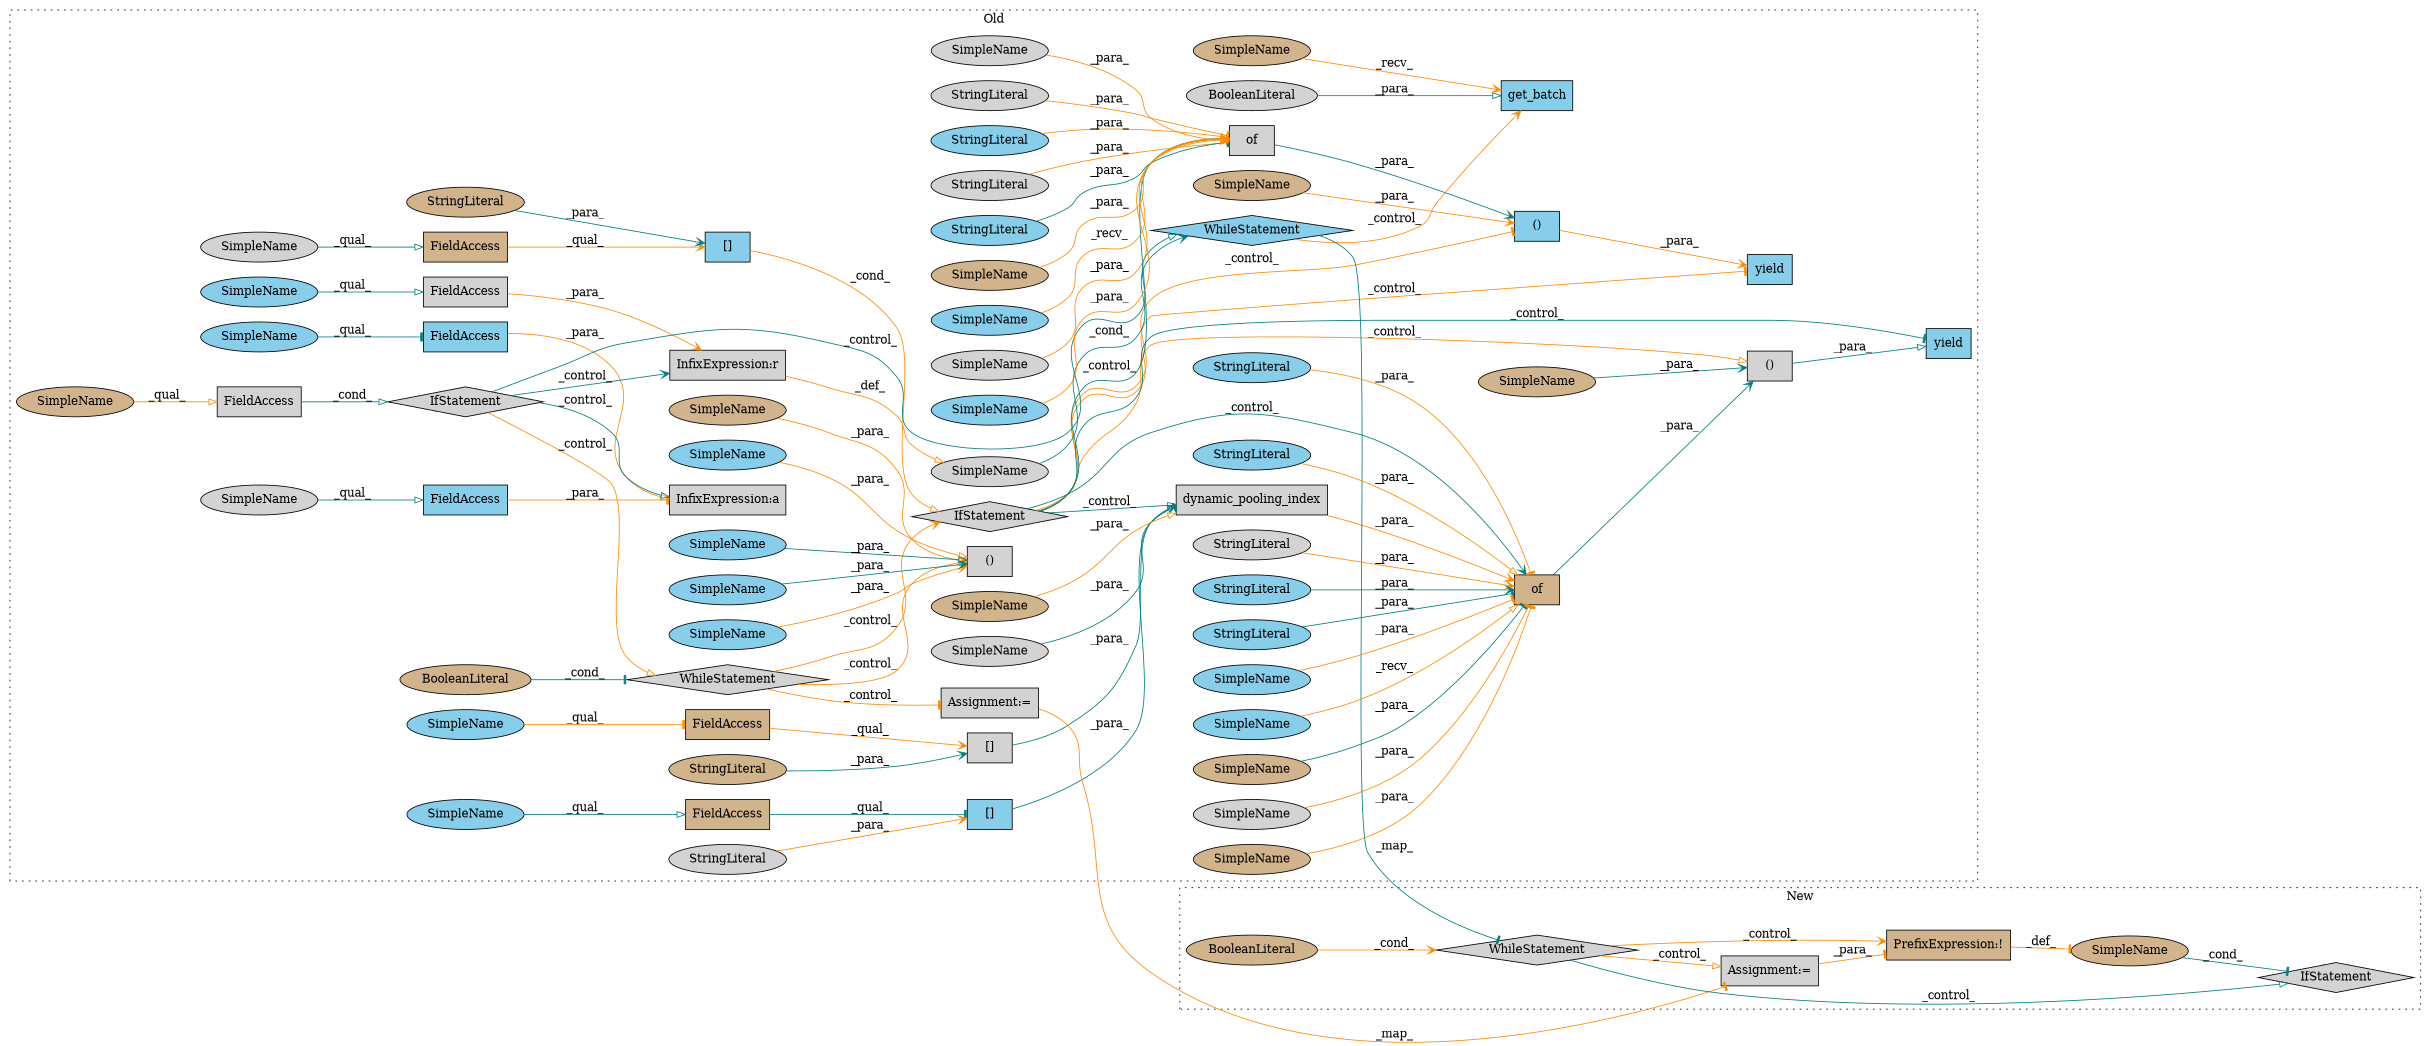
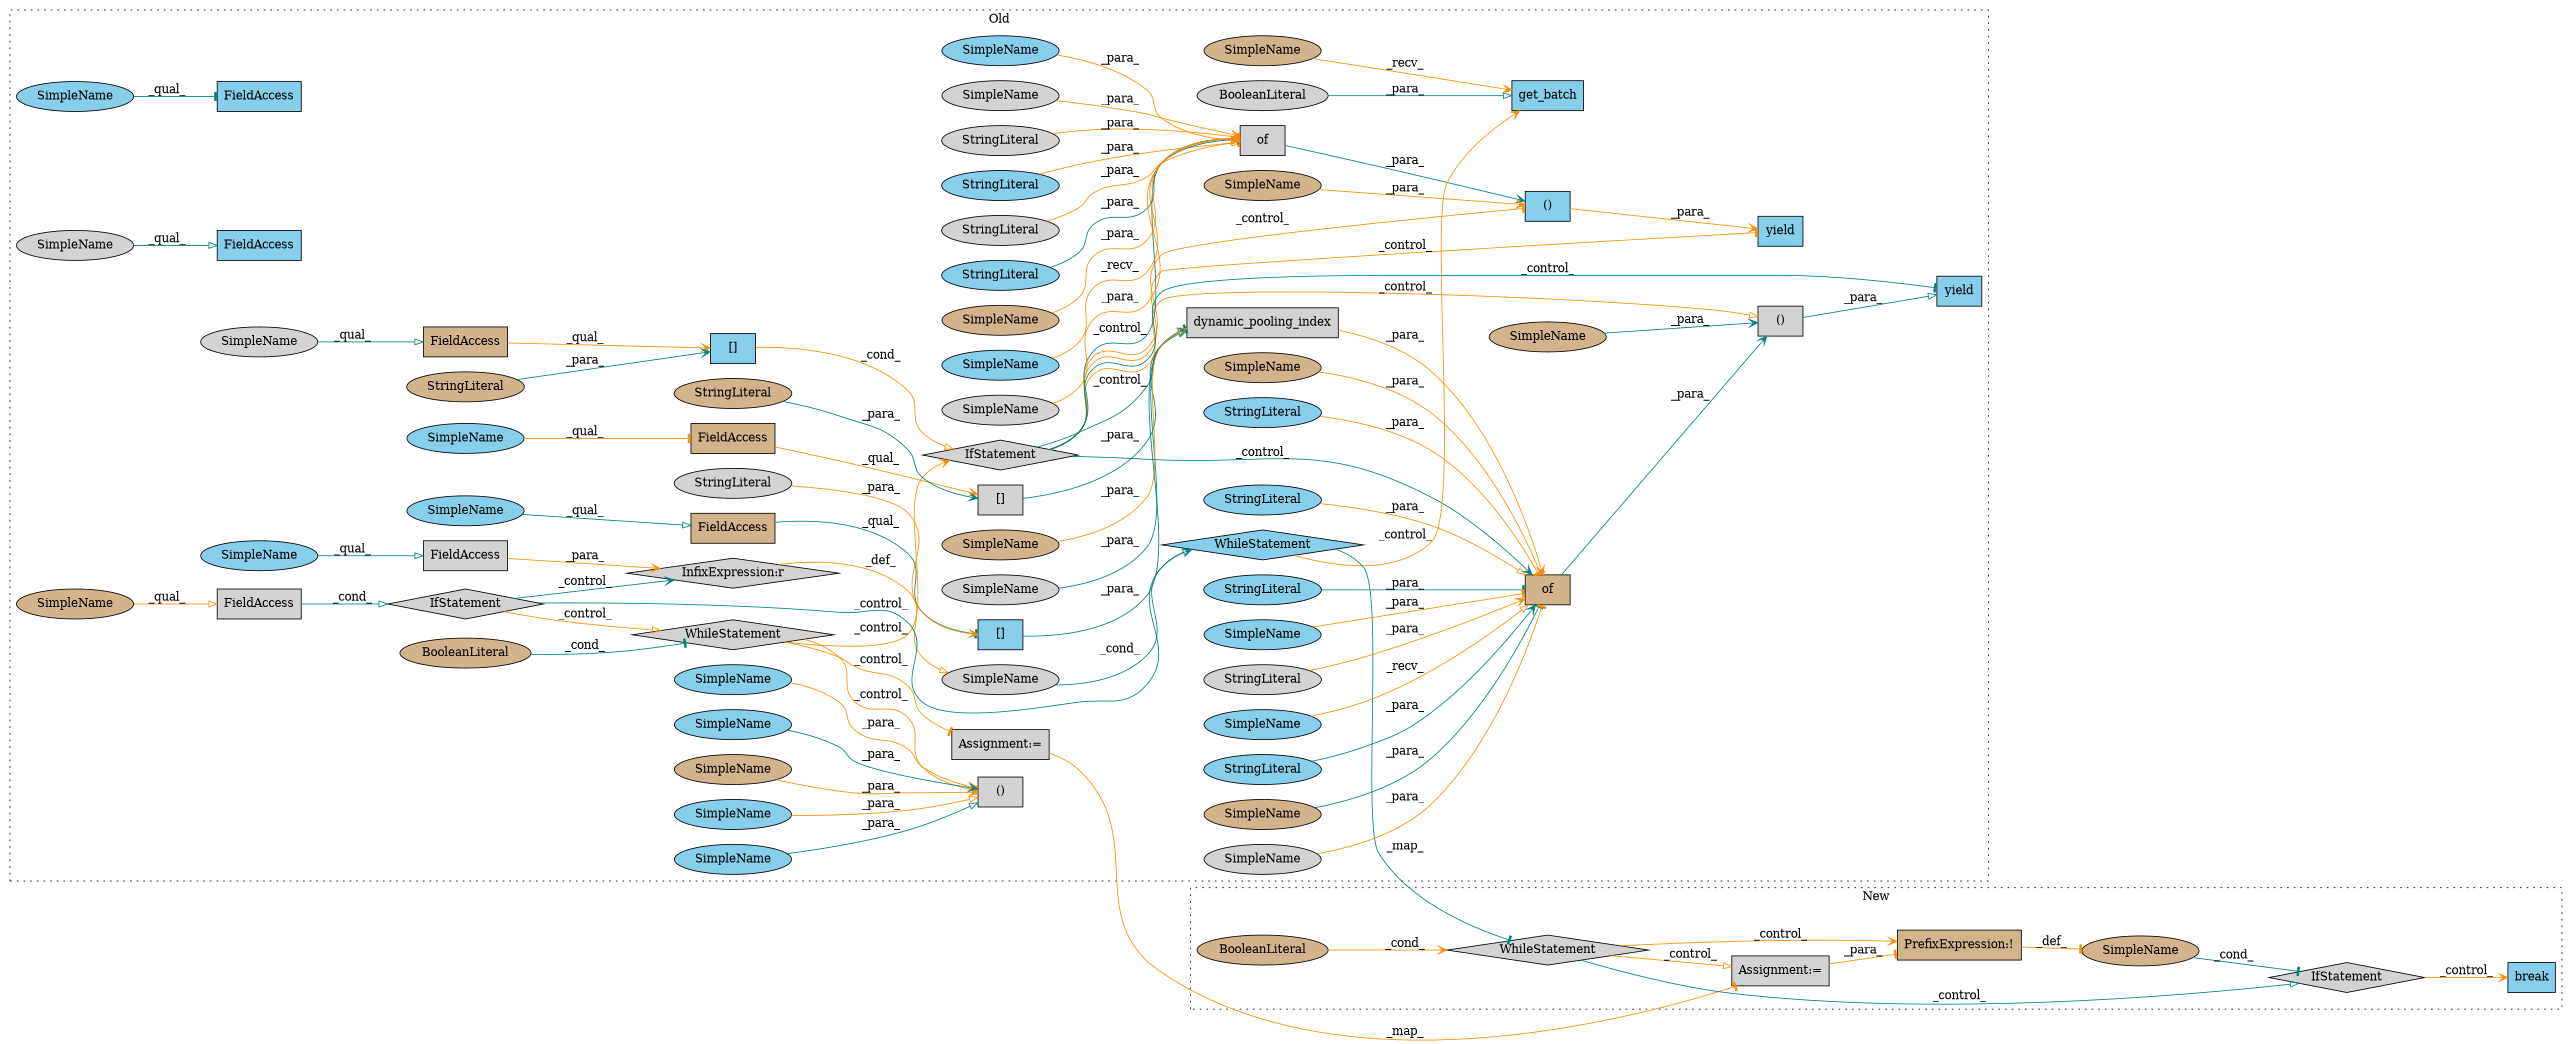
node "InfixExpression:r": shape box -> diamond
node "InfixExpression:a": removed
node "break": added
